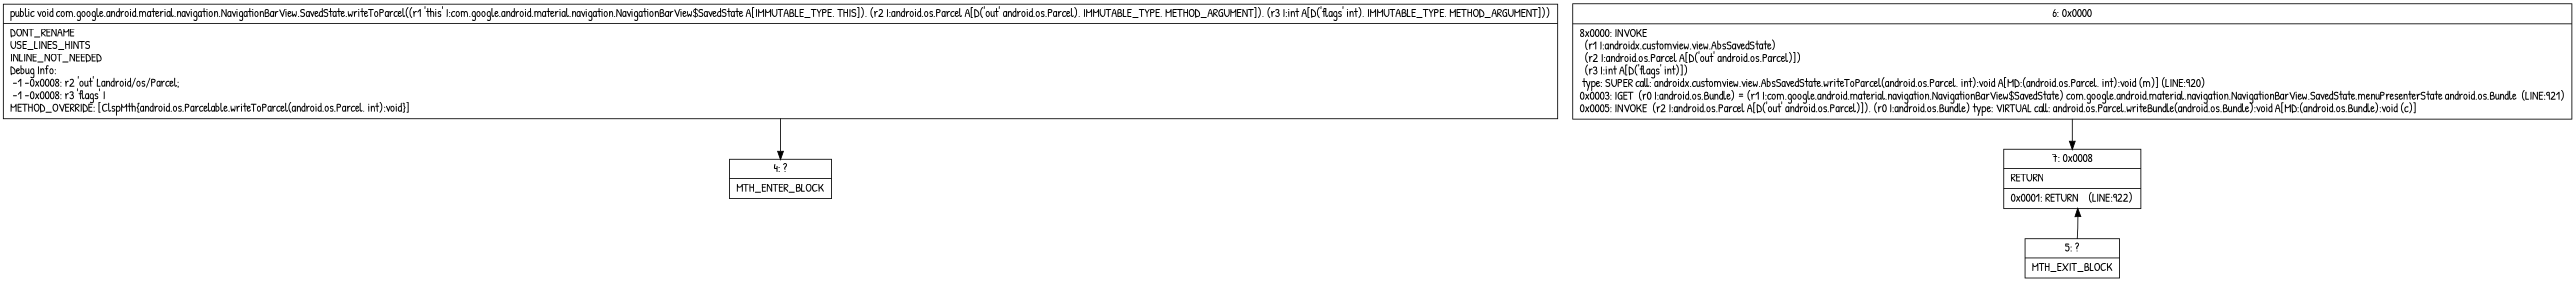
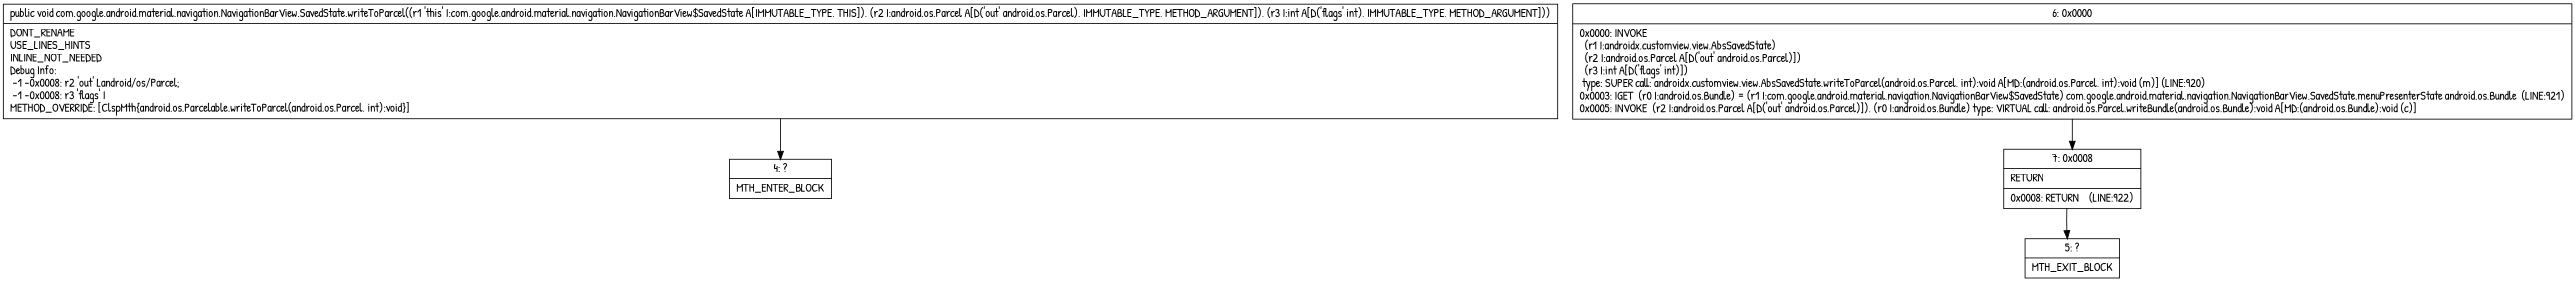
node "6: 0x0000": text "8x0000: INVOKE" -> "0x0000: INVOKE"
node "7: 0x0008": text "0x0001: RETURN    (LINE:922)" -> "0x0008: RETURN    (LINE:922)"
edge "5: ?" -> "7: 0x0008": reversed
